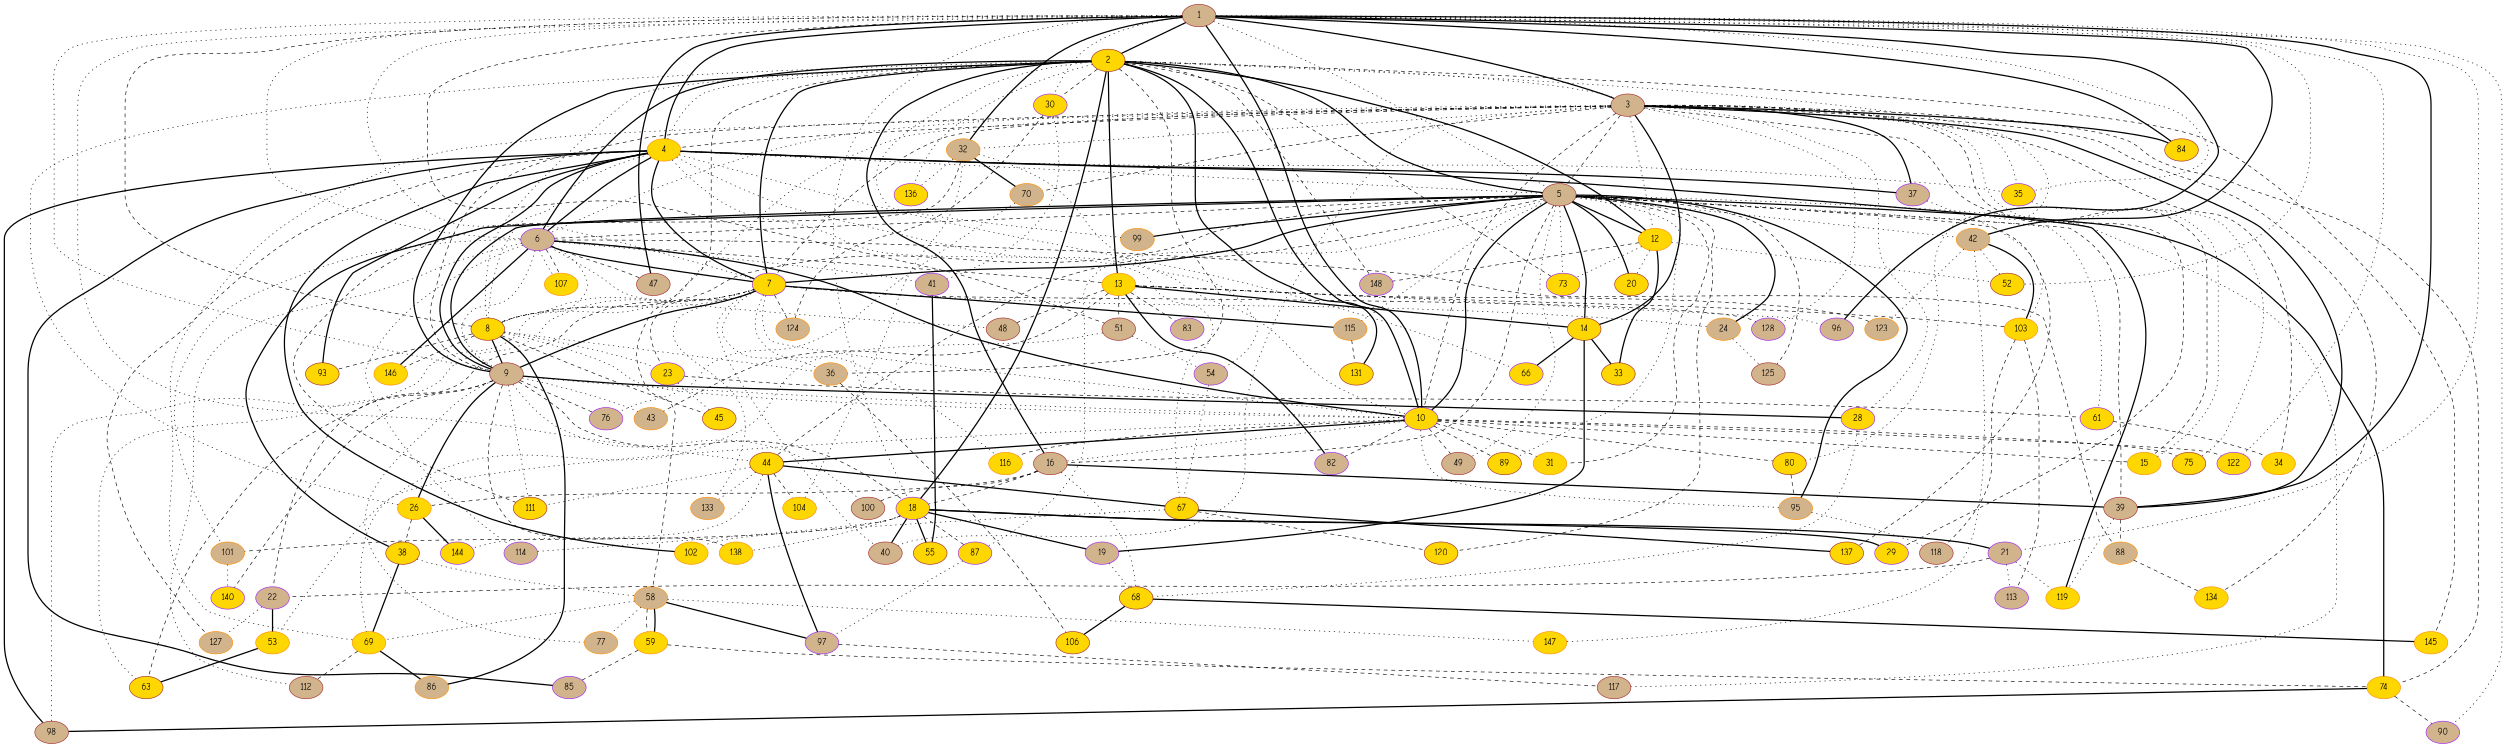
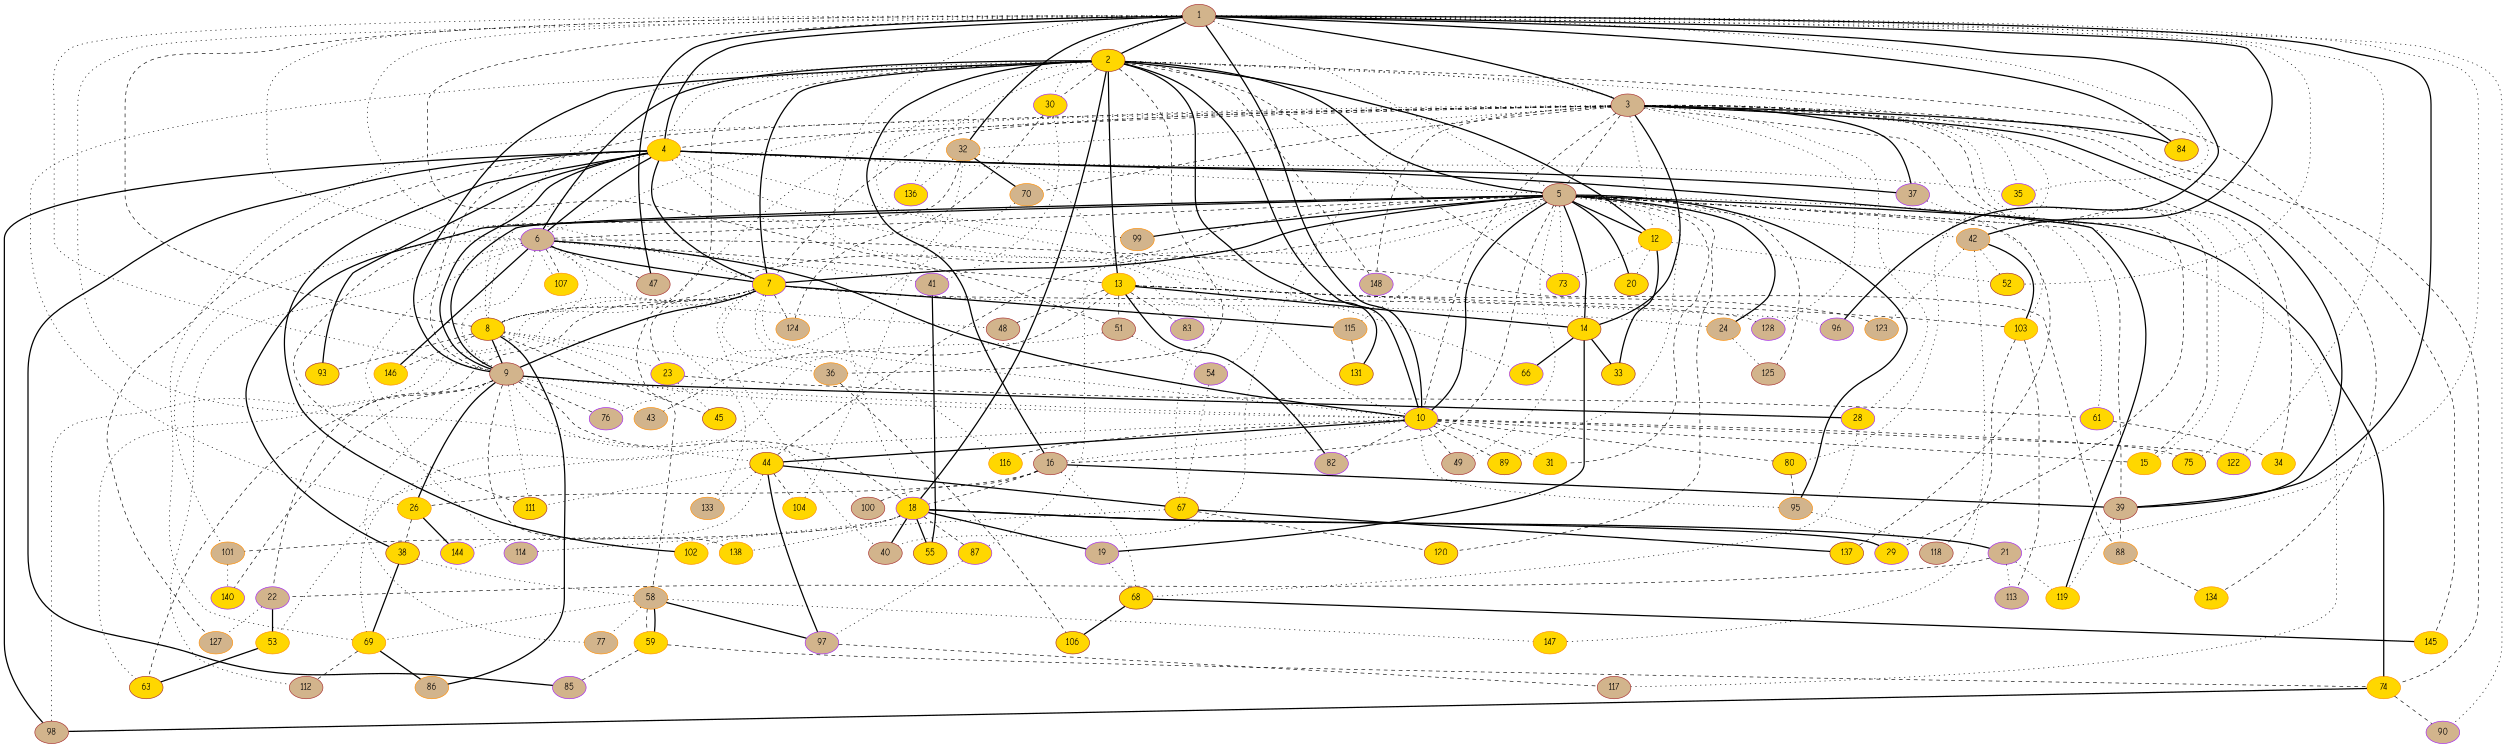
edge "12" -- "148": now "3" -- "148"
